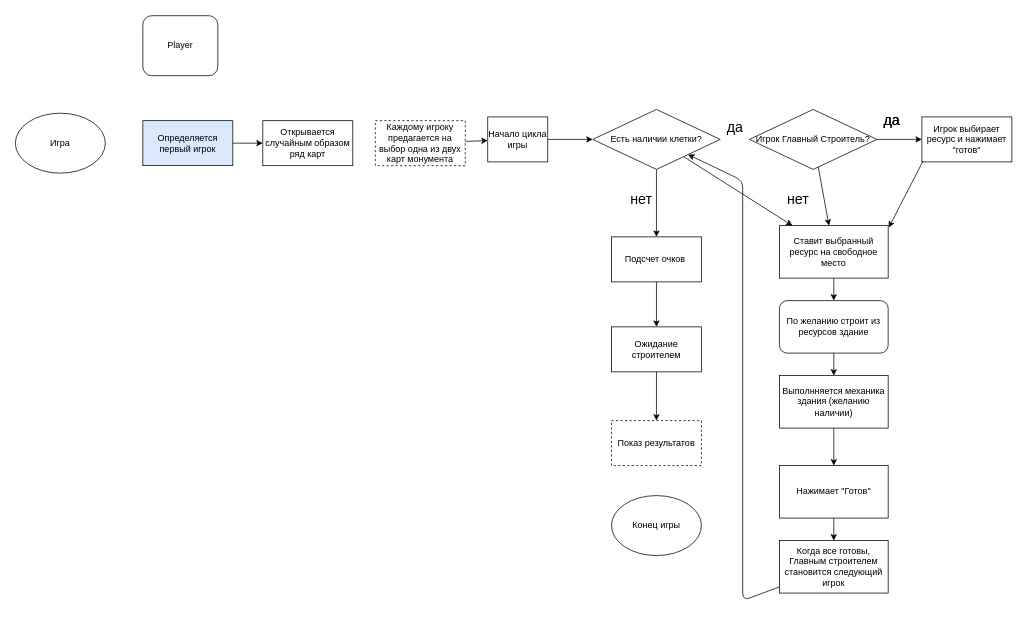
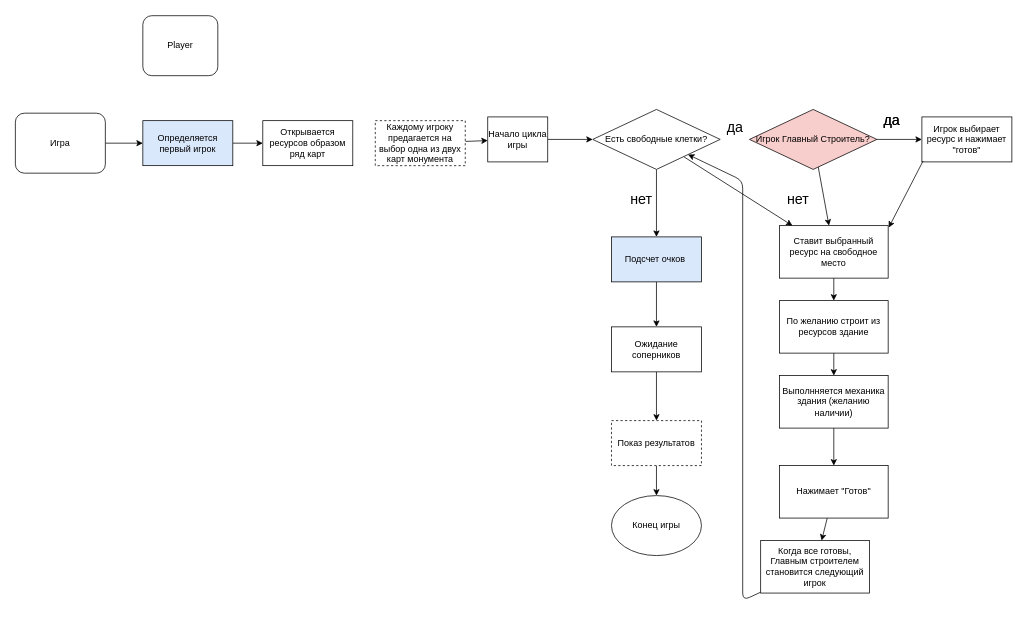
node "Есть наличии клетки?": label "Есть наличии клетки?" -> "Есть свободные клетки?"
node "Игрок Главный Строитель?": fillcolor #ffffff -> #f8cecc
node "Игра": shape ellipse -> rounded rectangle
edge "Игра" -> "Определяется первый игрок": added
node "Открывается случайным образом ряд карт": label "Открывается случайным образом ряд карт" -> "Открывается ресурсов образом ряд карт"
node "Подсчет очков": fillcolor #ffffff -> #dae8fc
node "По желанию строит из ресурсов здание": shape rounded rectangle -> rectangle
node "Ожидание строителем": label "Ожидание строителем" -> "Ожидание соперников"
edge "Показ результатов" -> "Конец игры": added
node "Когда все готовы, Главным строителем становится следующий игрок": moved (834, 567) -> (815, 567)
